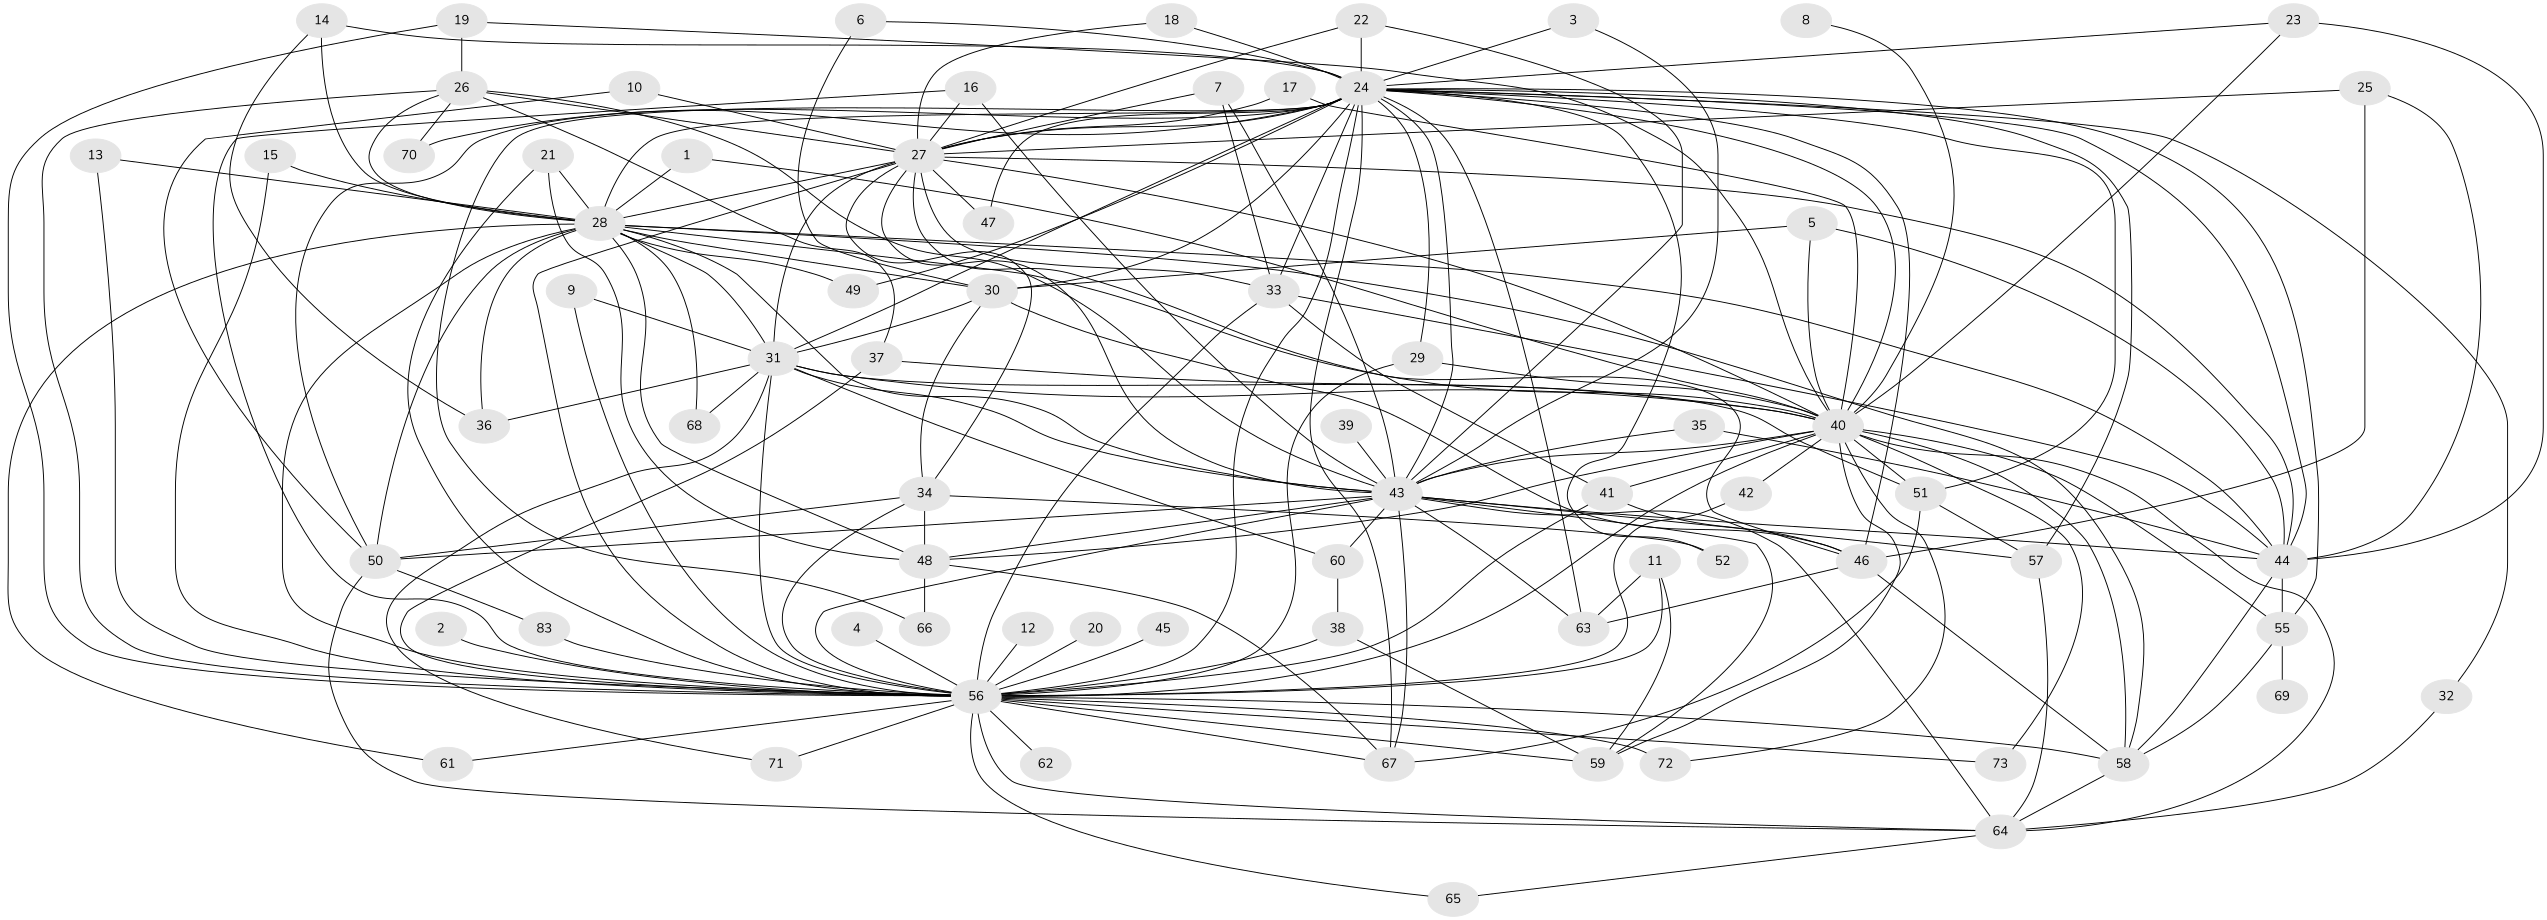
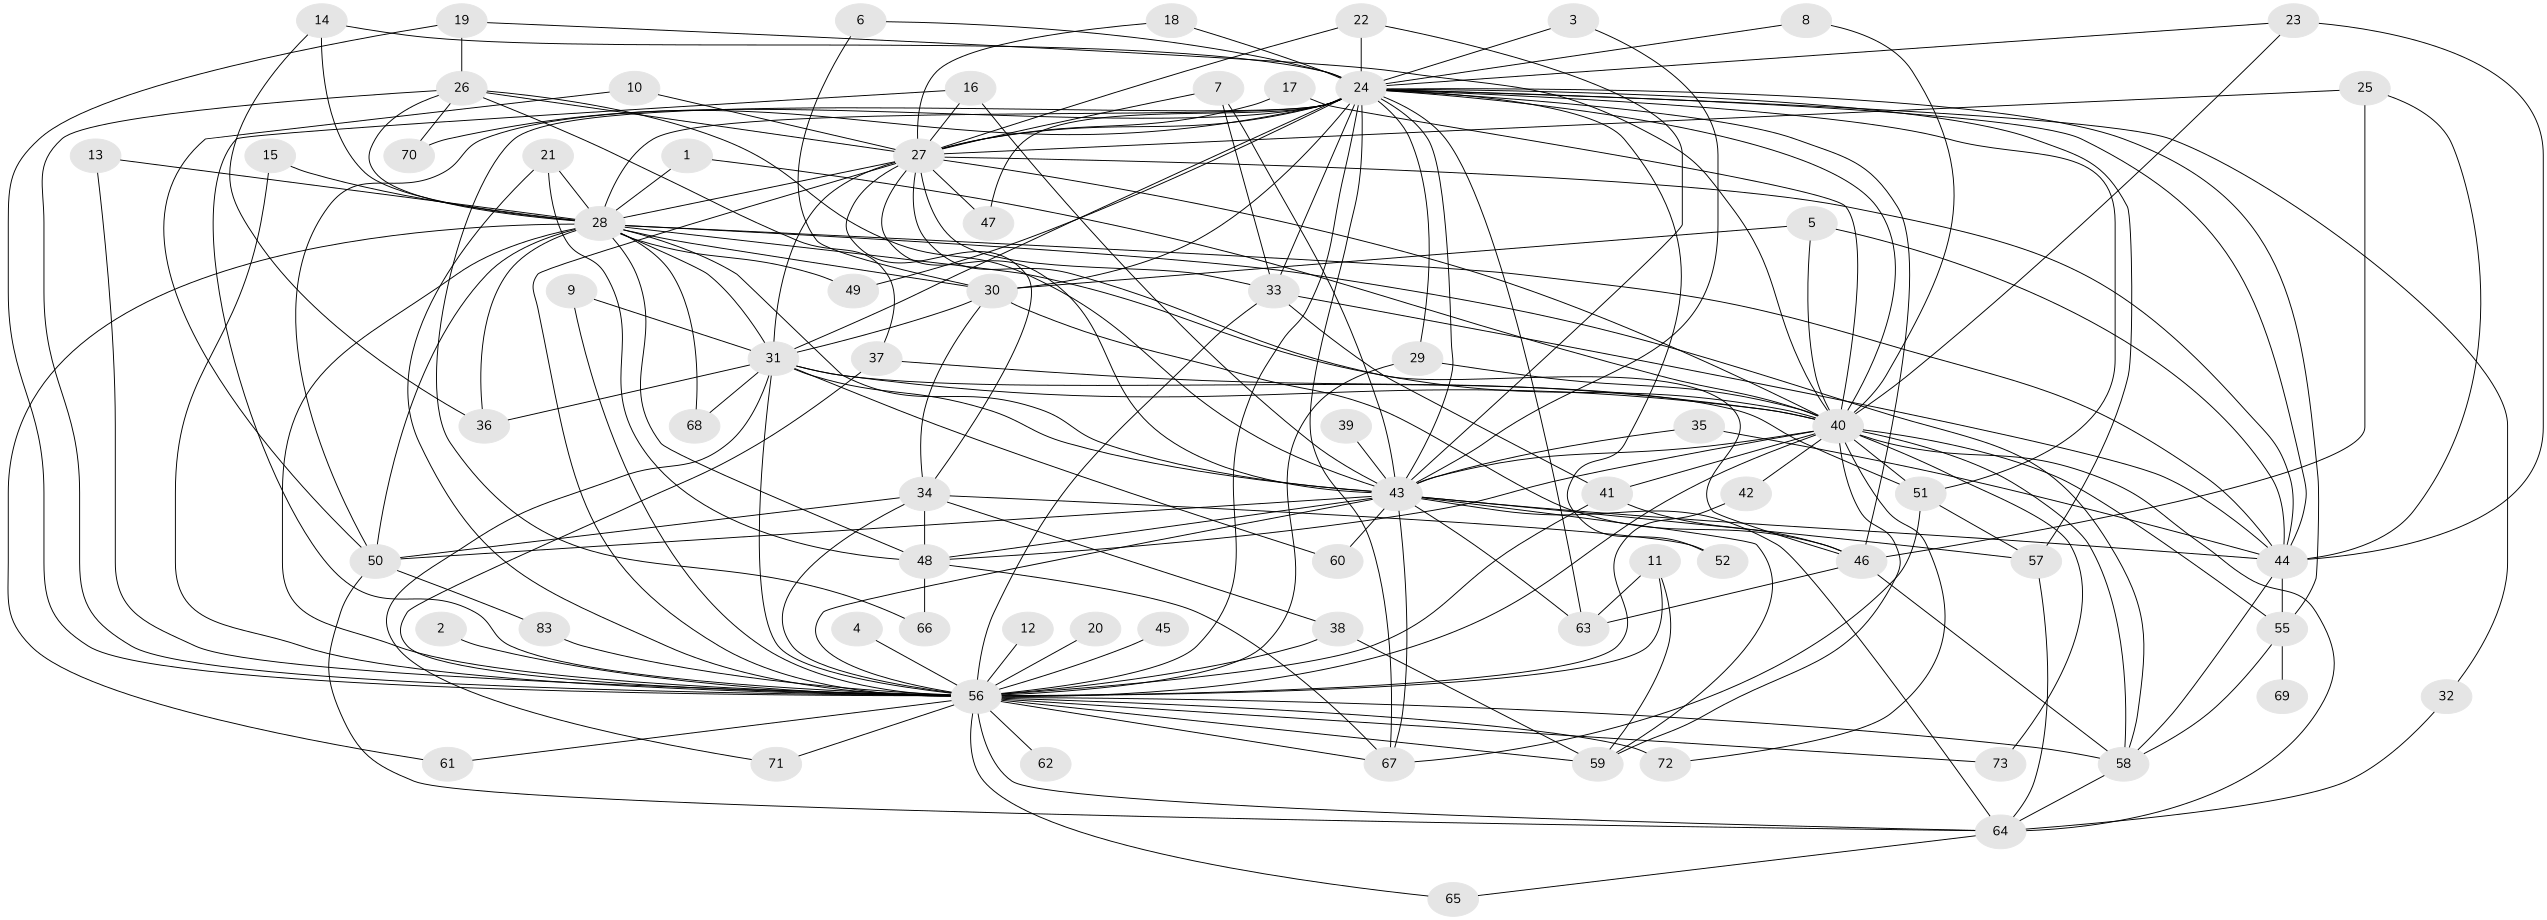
edge "8" -- "24": added
edge "60" -- "38": now "34" -- "38"
